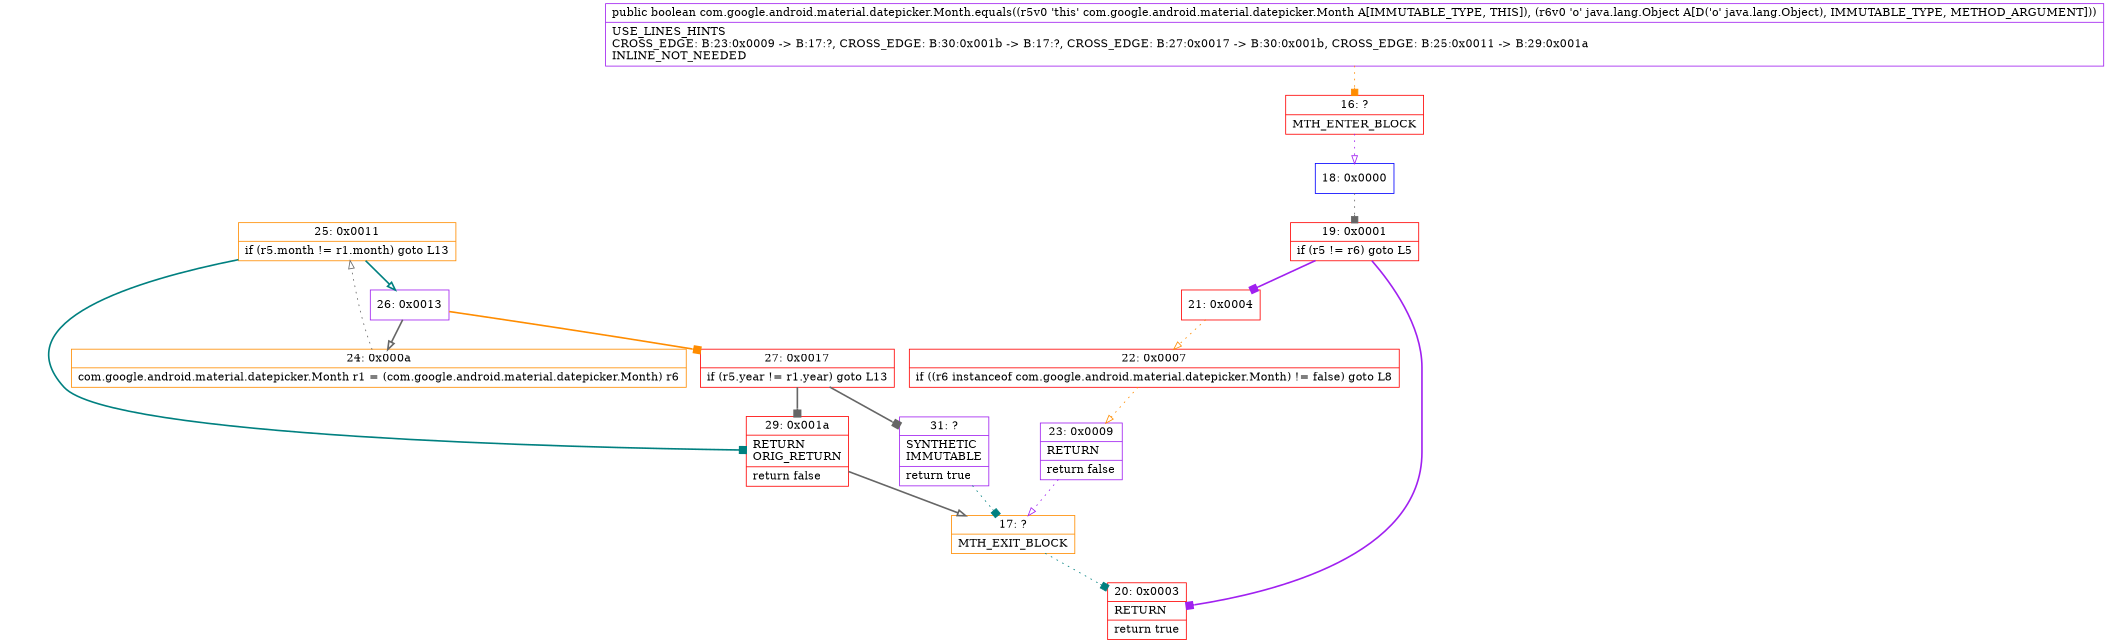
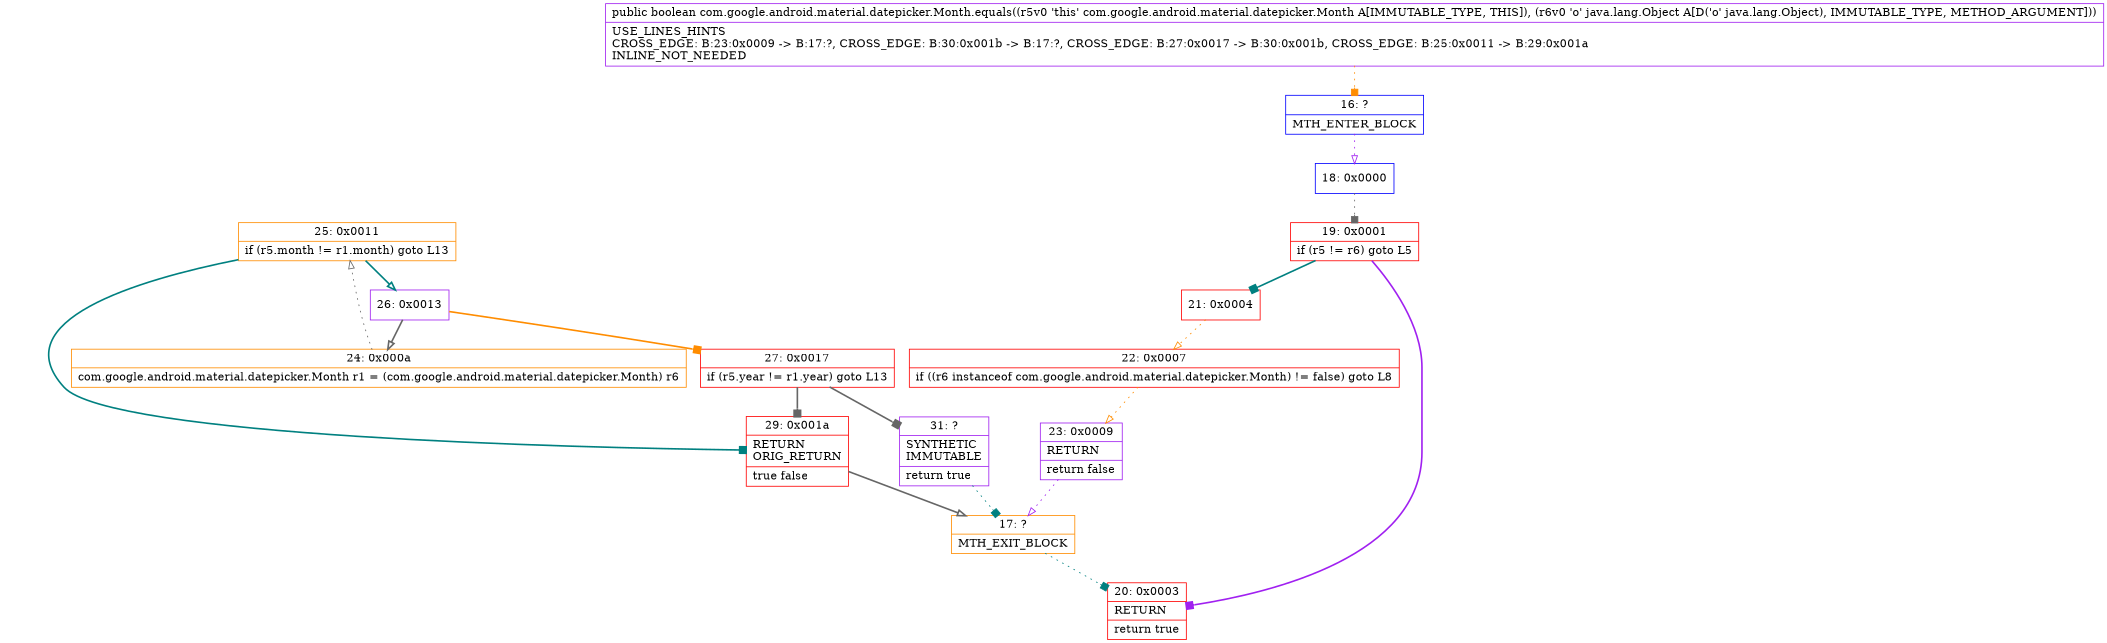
node "16: ?": color red -> blue
edge "19: 0x0001" -> "21: 0x0004": color purple -> teal
node "29: 0x001a": text "return false" -> "true false"
